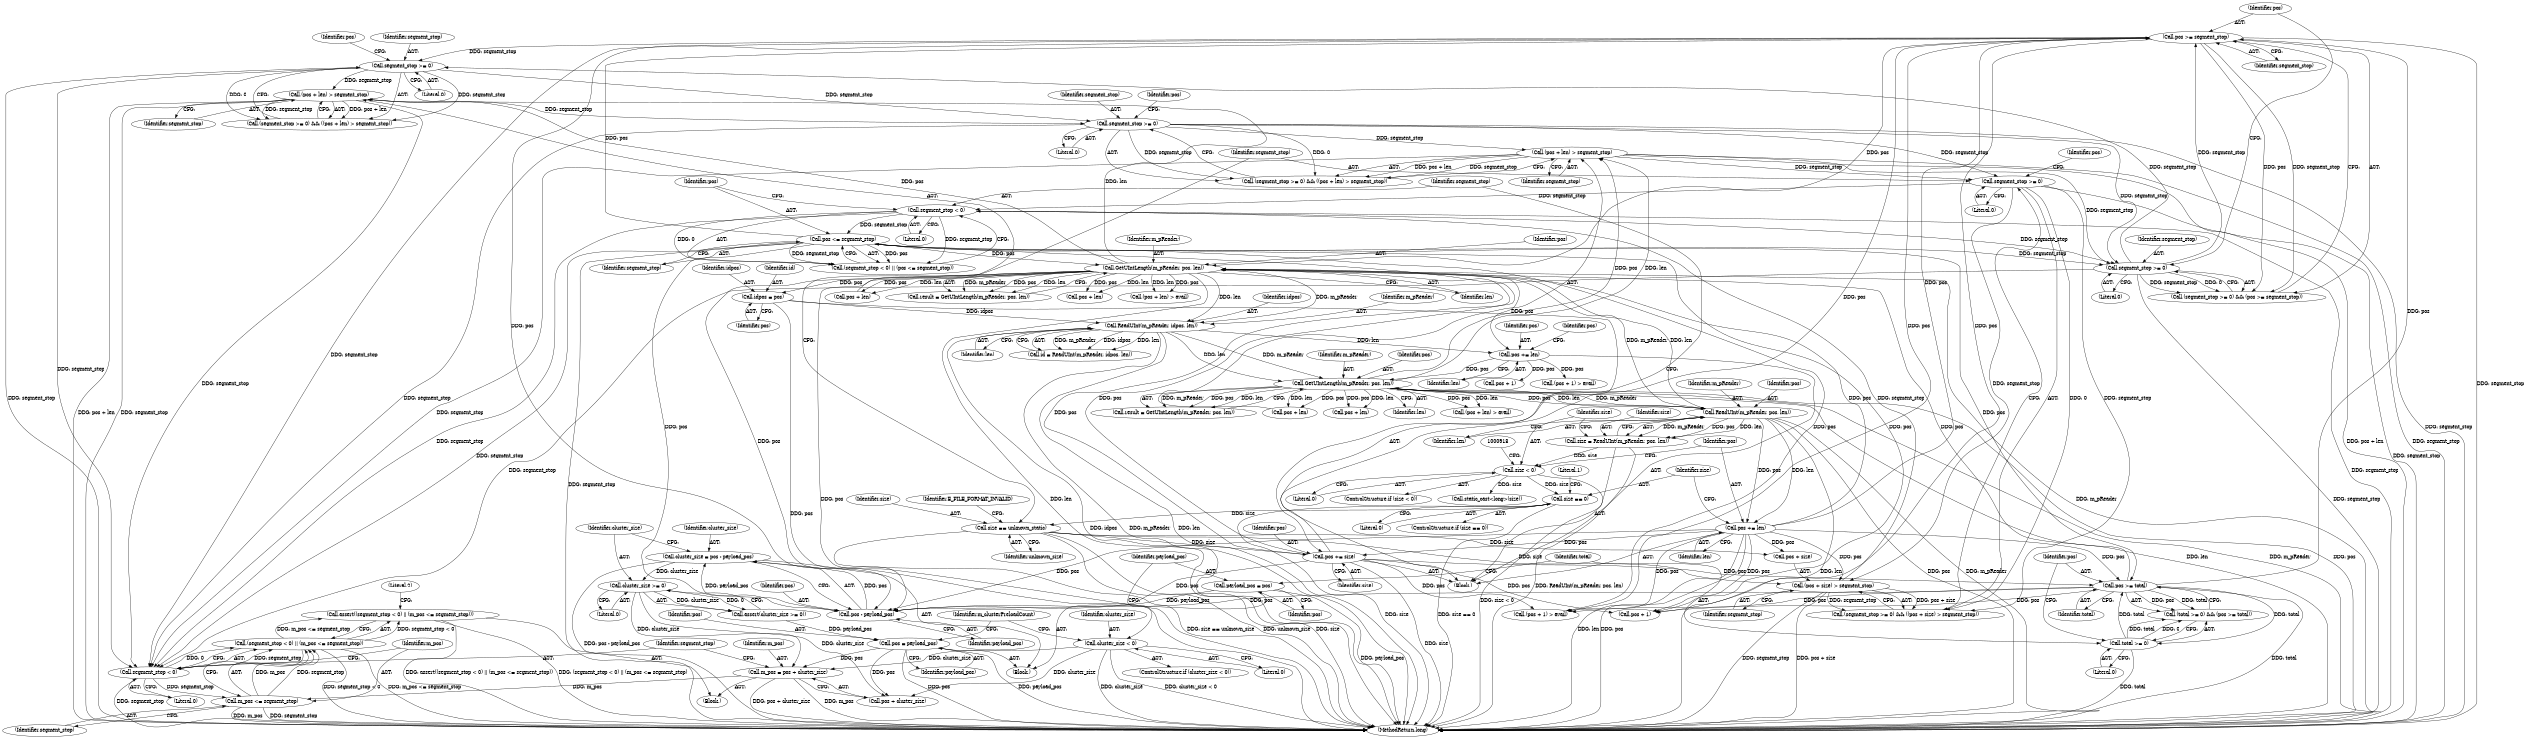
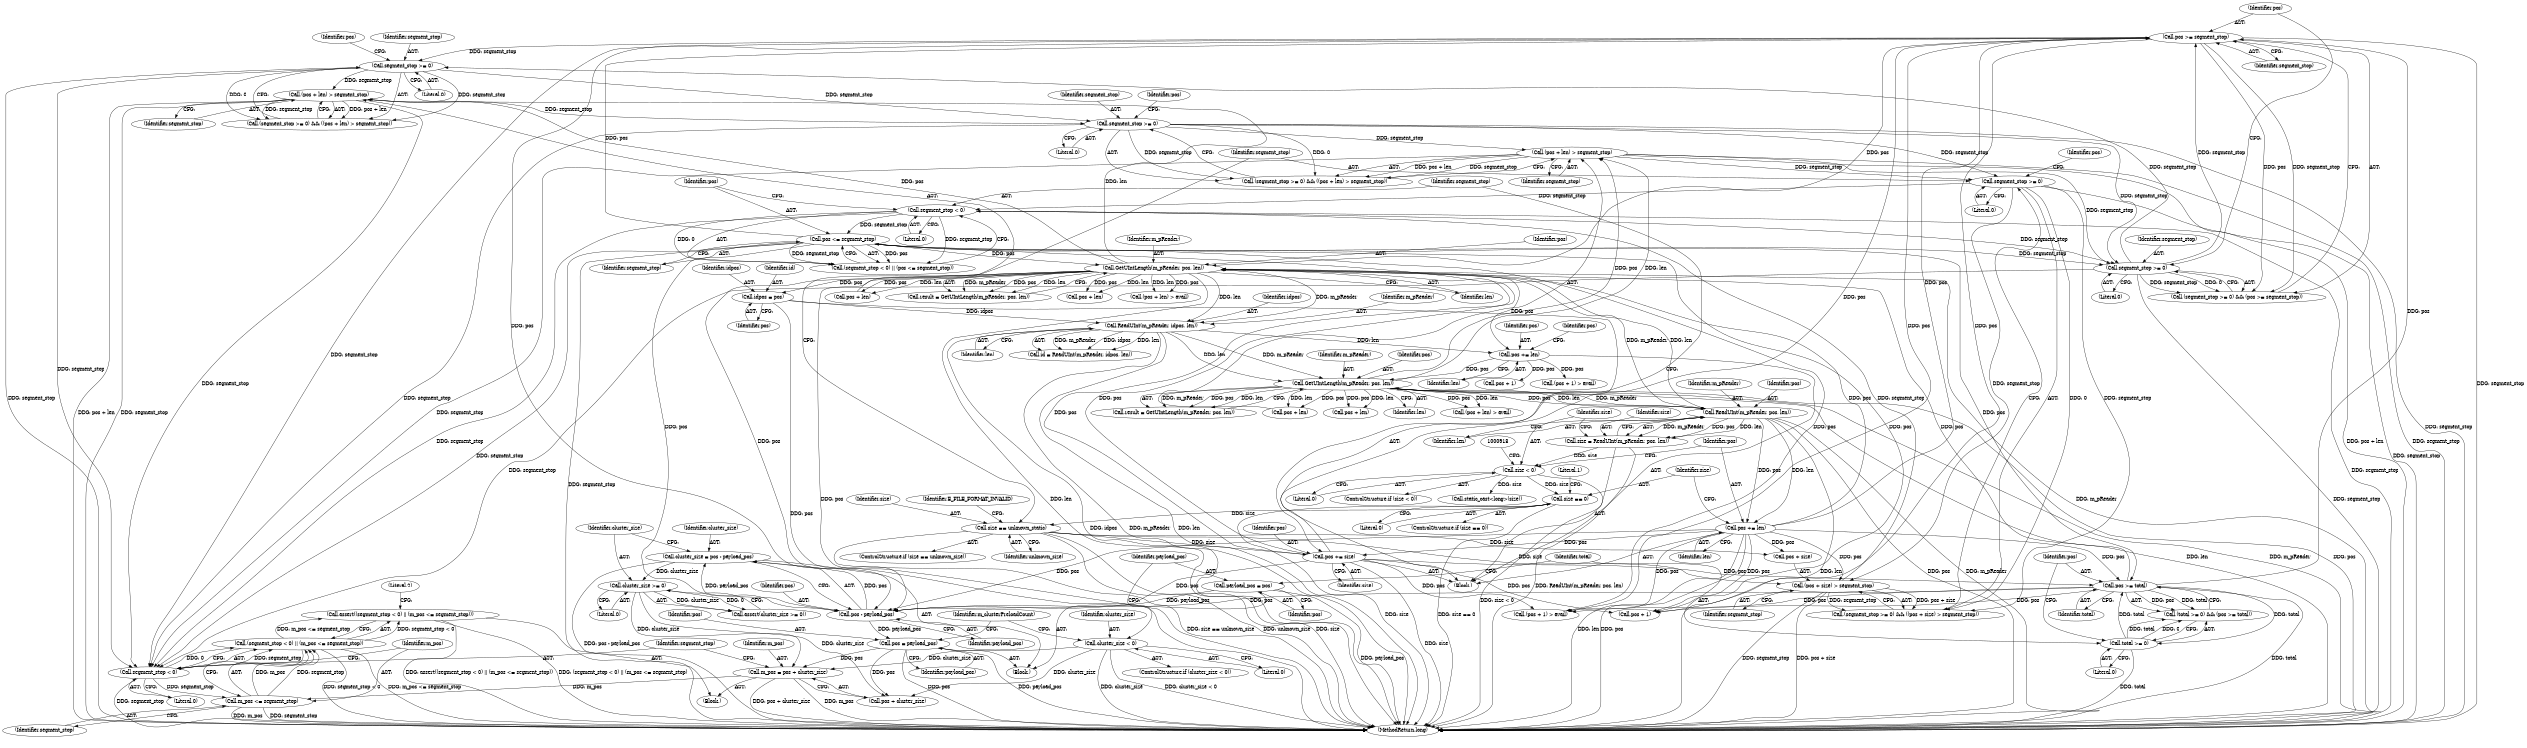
edge "(Call,id = ReadUInt(m_pReader, idpos, len))" -> "(Call,ReadUInt(m_pReader, idpos, len))": removed, label "CFG:"
node "(ControlStructure,if (size == unknown_size))": added
edge "(Call,assert(cluster_size >= 0))" -> "(Call,pos = payload_pos)": now "(Call,pos - payload_pos)" -> "(Call,pos = payload_pos)"
